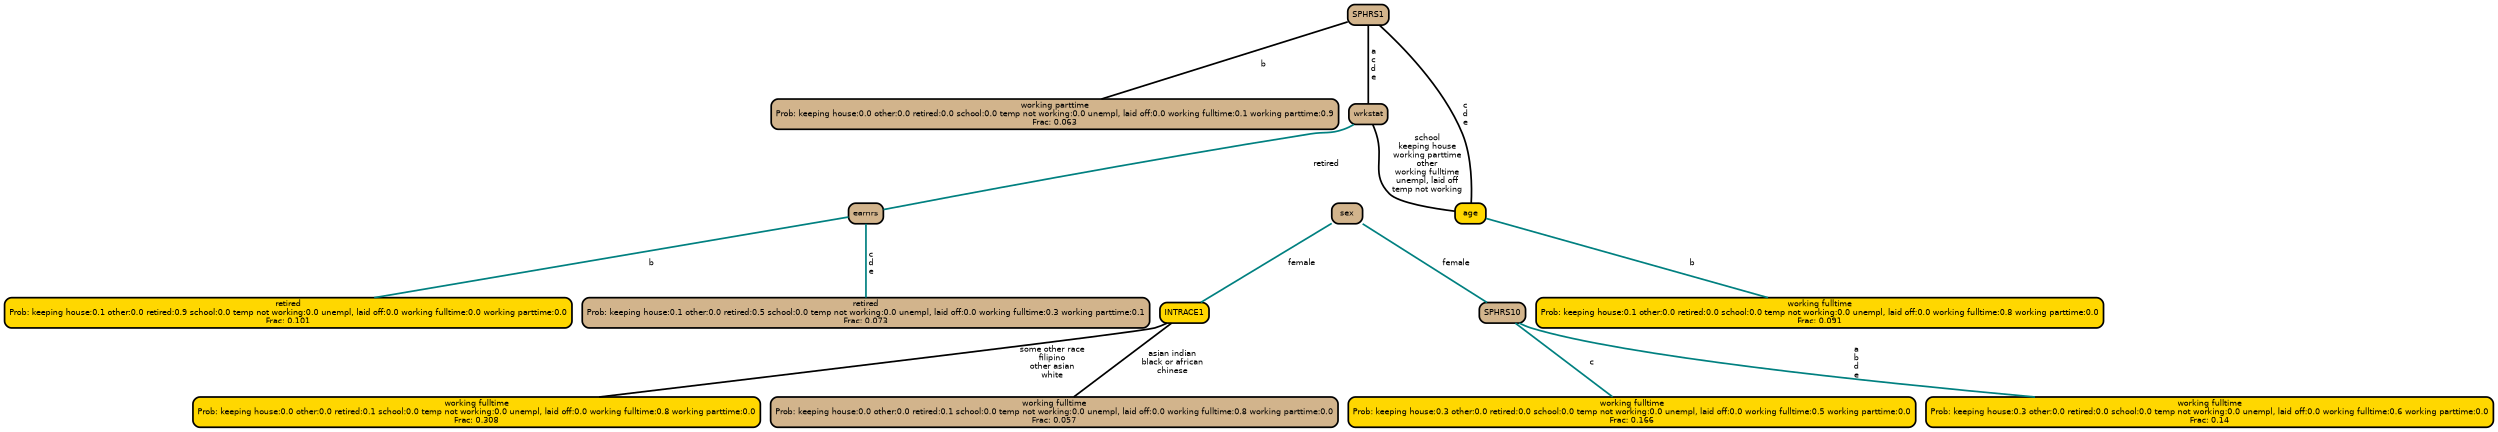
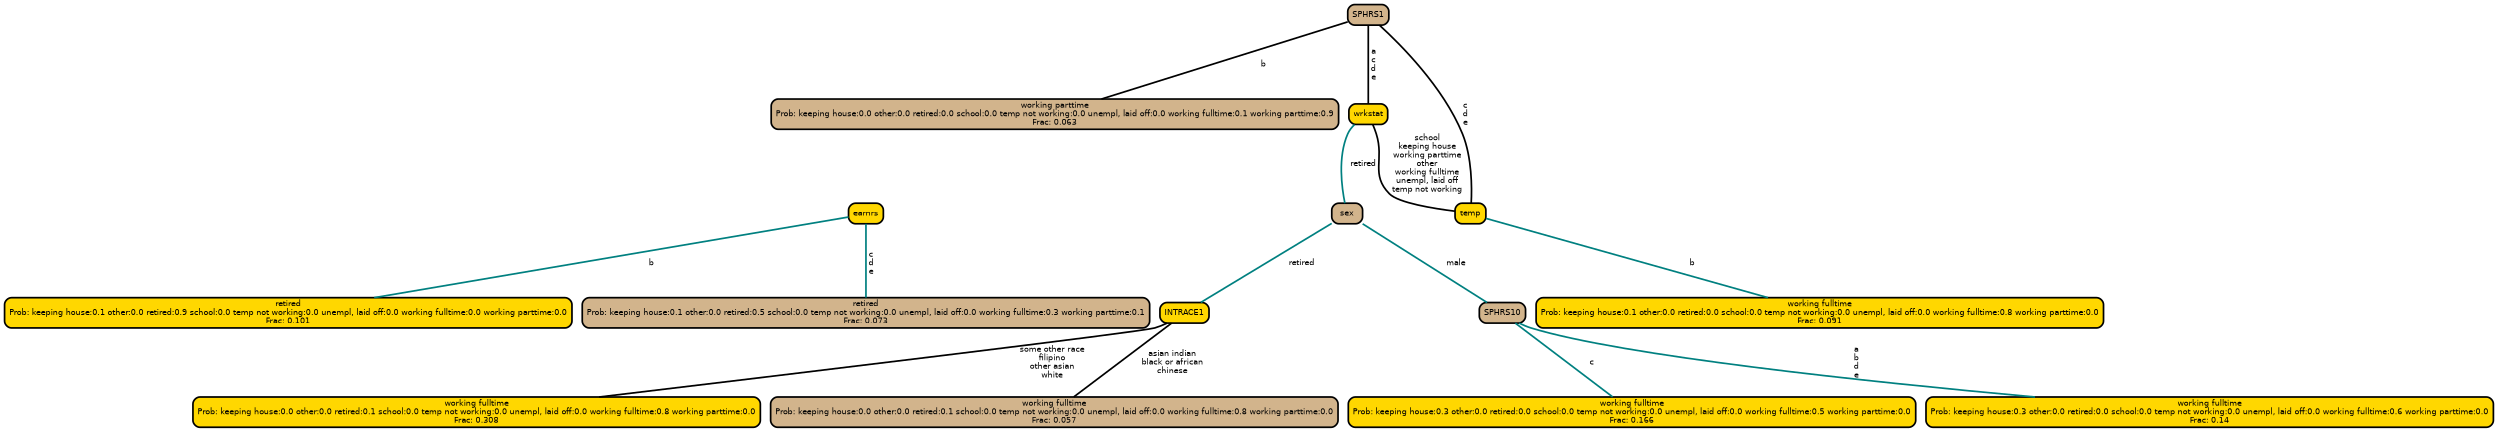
node "wrkstat": fillcolor tan -> gold
edge "wrkstat" -- "earnrs": now "wrkstat" -- "sex"
node "earnrs": fillcolor tan -> gold
node "age": label "age" -> "temp"
edge "sex" -- "INTRACE1": label " female" -> " retired"
edge "sex" -- "SPHRS10": label " female" -> " male"
